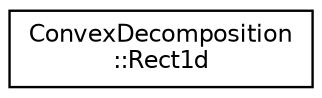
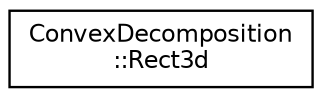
node "ConvexDecomposition ::Rect1d": label "ConvexDecomposition ::Rect1d" -> "ConvexDecomposition ::Rect3d"
